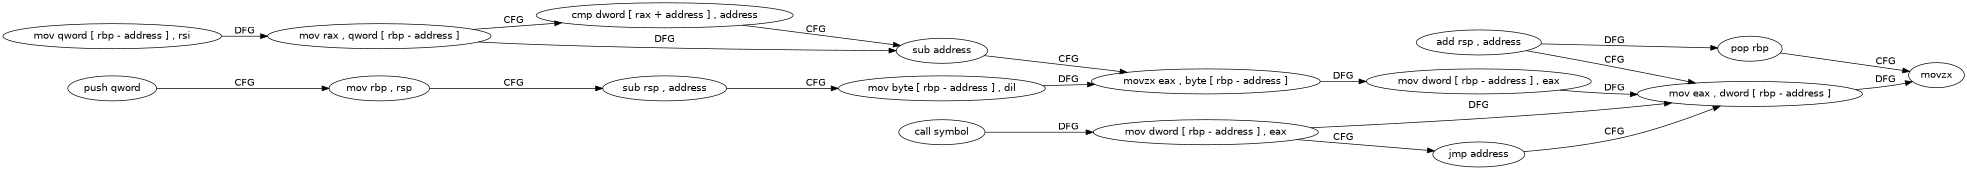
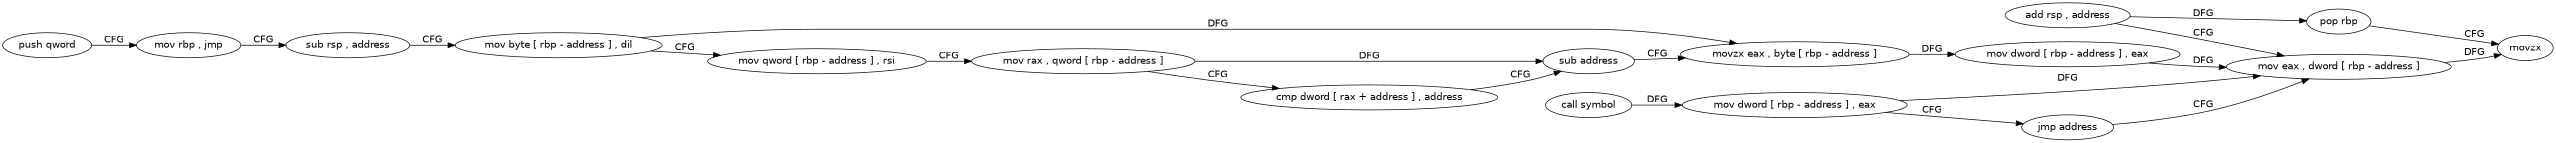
edge "mov qword [ rbp - address ] , rsi" -> "mov rax , qword [ rbp - address ]": label "DFG" -> "CFG"
edge "mov byte [ rbp - address ] , dil" -> "mov qword [ rbp - address ] , rsi": added, label "CFG"
node "mov rbp , rsp": label "mov rbp , rsp" -> "mov rbp , jmp"
